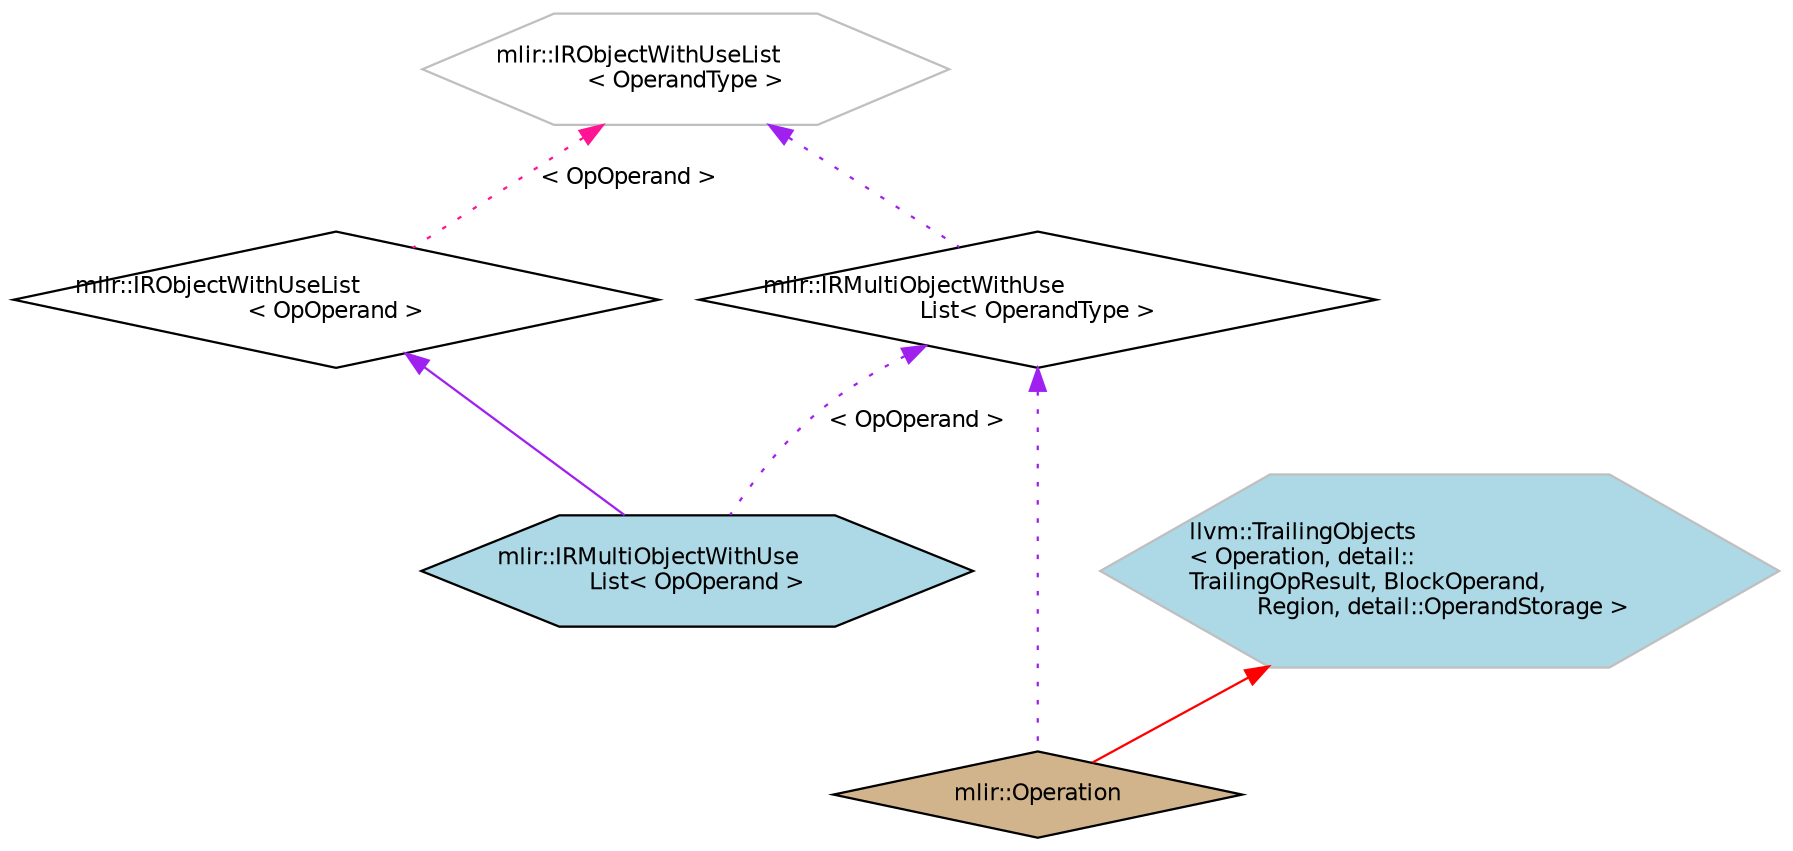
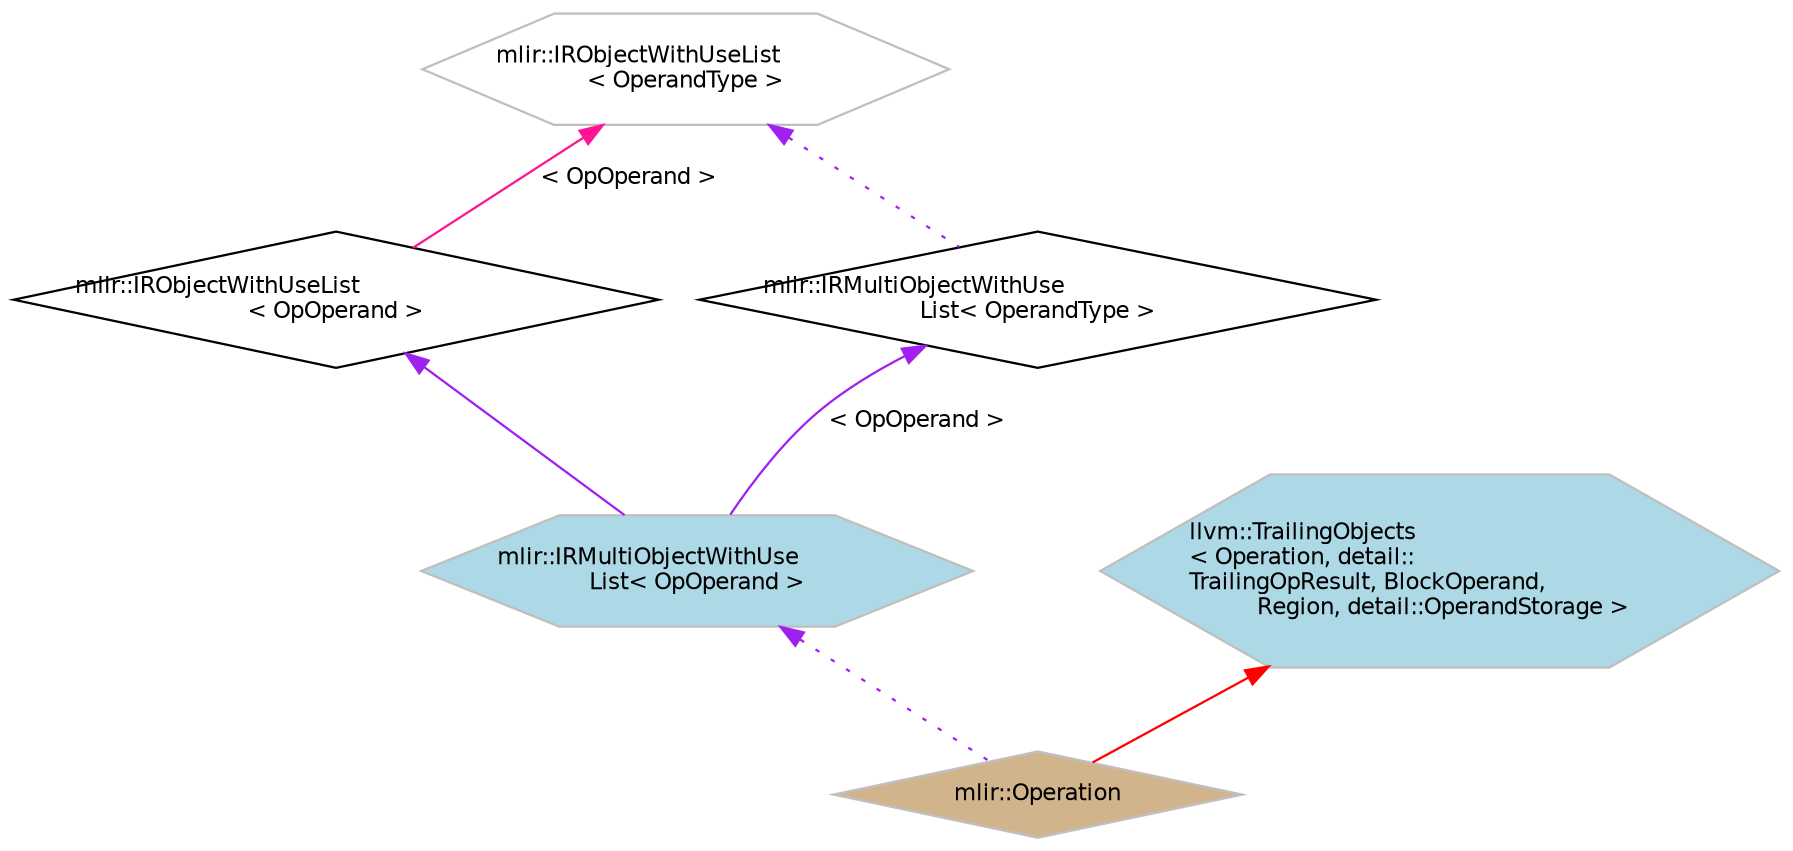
edge "mlir::IRObjectWithUseList < OpOperand >" -> "mlir::IRObjectWithUseList < OperandType >": style dotted -> solid
edge "mlir::IRMultiObjectWithUse List< OpOperand >" -> "mlir::IRMultiObjectWithUse List< OperandType >": style dotted -> solid
node "mlir::IRMultiObjectWithUse List< OpOperand >": color black -> grey75
edge "mlir::Operation" -> "mlir::IRMultiObjectWithUse List< OperandType >": now "mlir::Operation" -> "mlir::IRMultiObjectWithUse List< OpOperand >"
node "mlir::Operation": color black -> grey75
